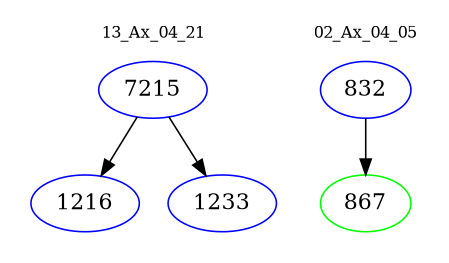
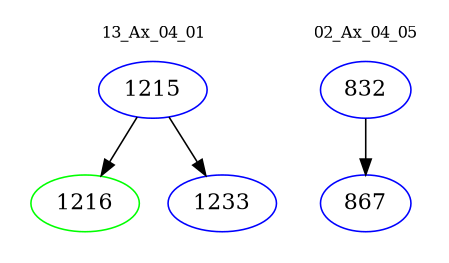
cluster "13_Ax_04_21": label "13_Ax_04_21" -> "13_Ax_04_01"
node "7215": label "7215" -> "1215"
node "1216": color blue -> green
node "867": color green -> blue
